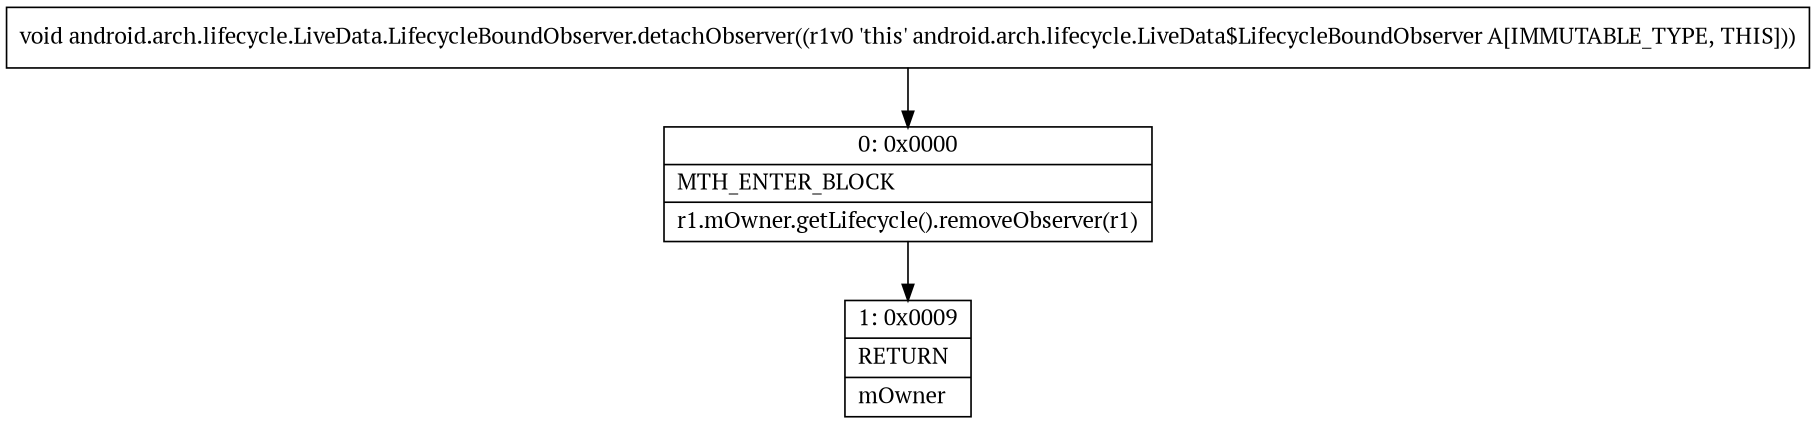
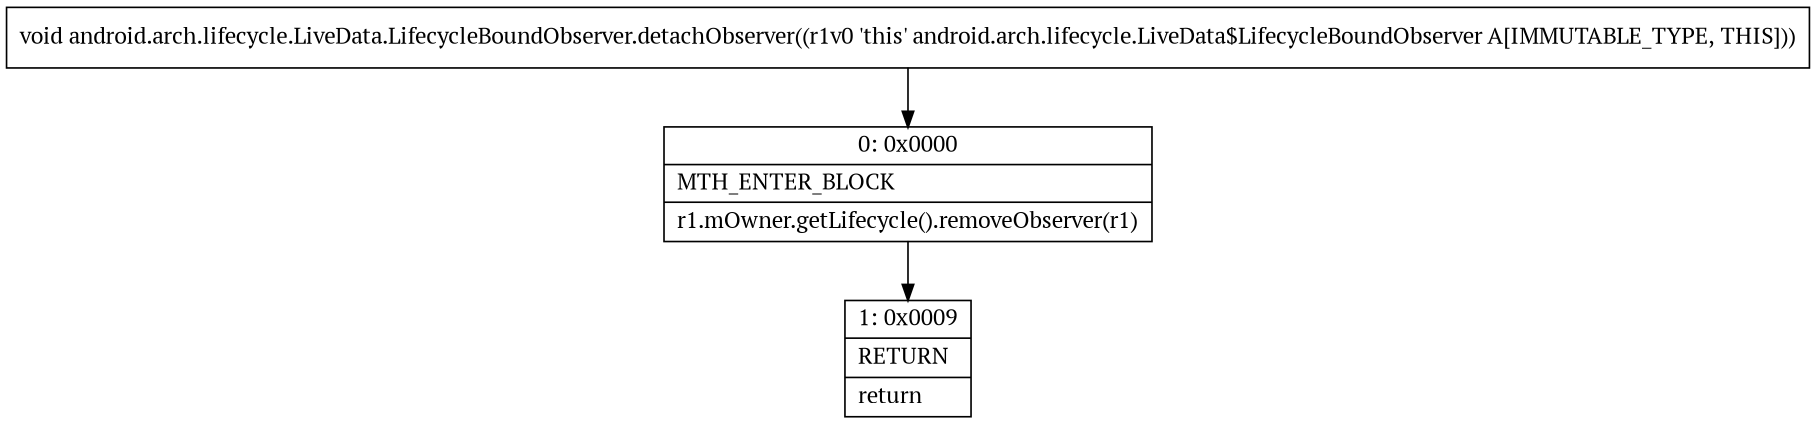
node "1: 0x0009": text "mOwner" -> "return"
